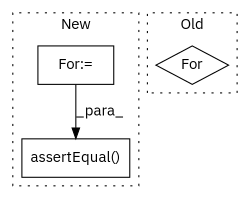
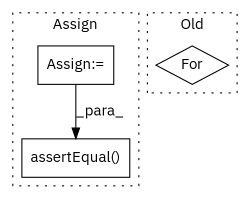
cluster "New": label "New" -> "Assign"
node "For:=": label "For:=" -> "Assign:="
